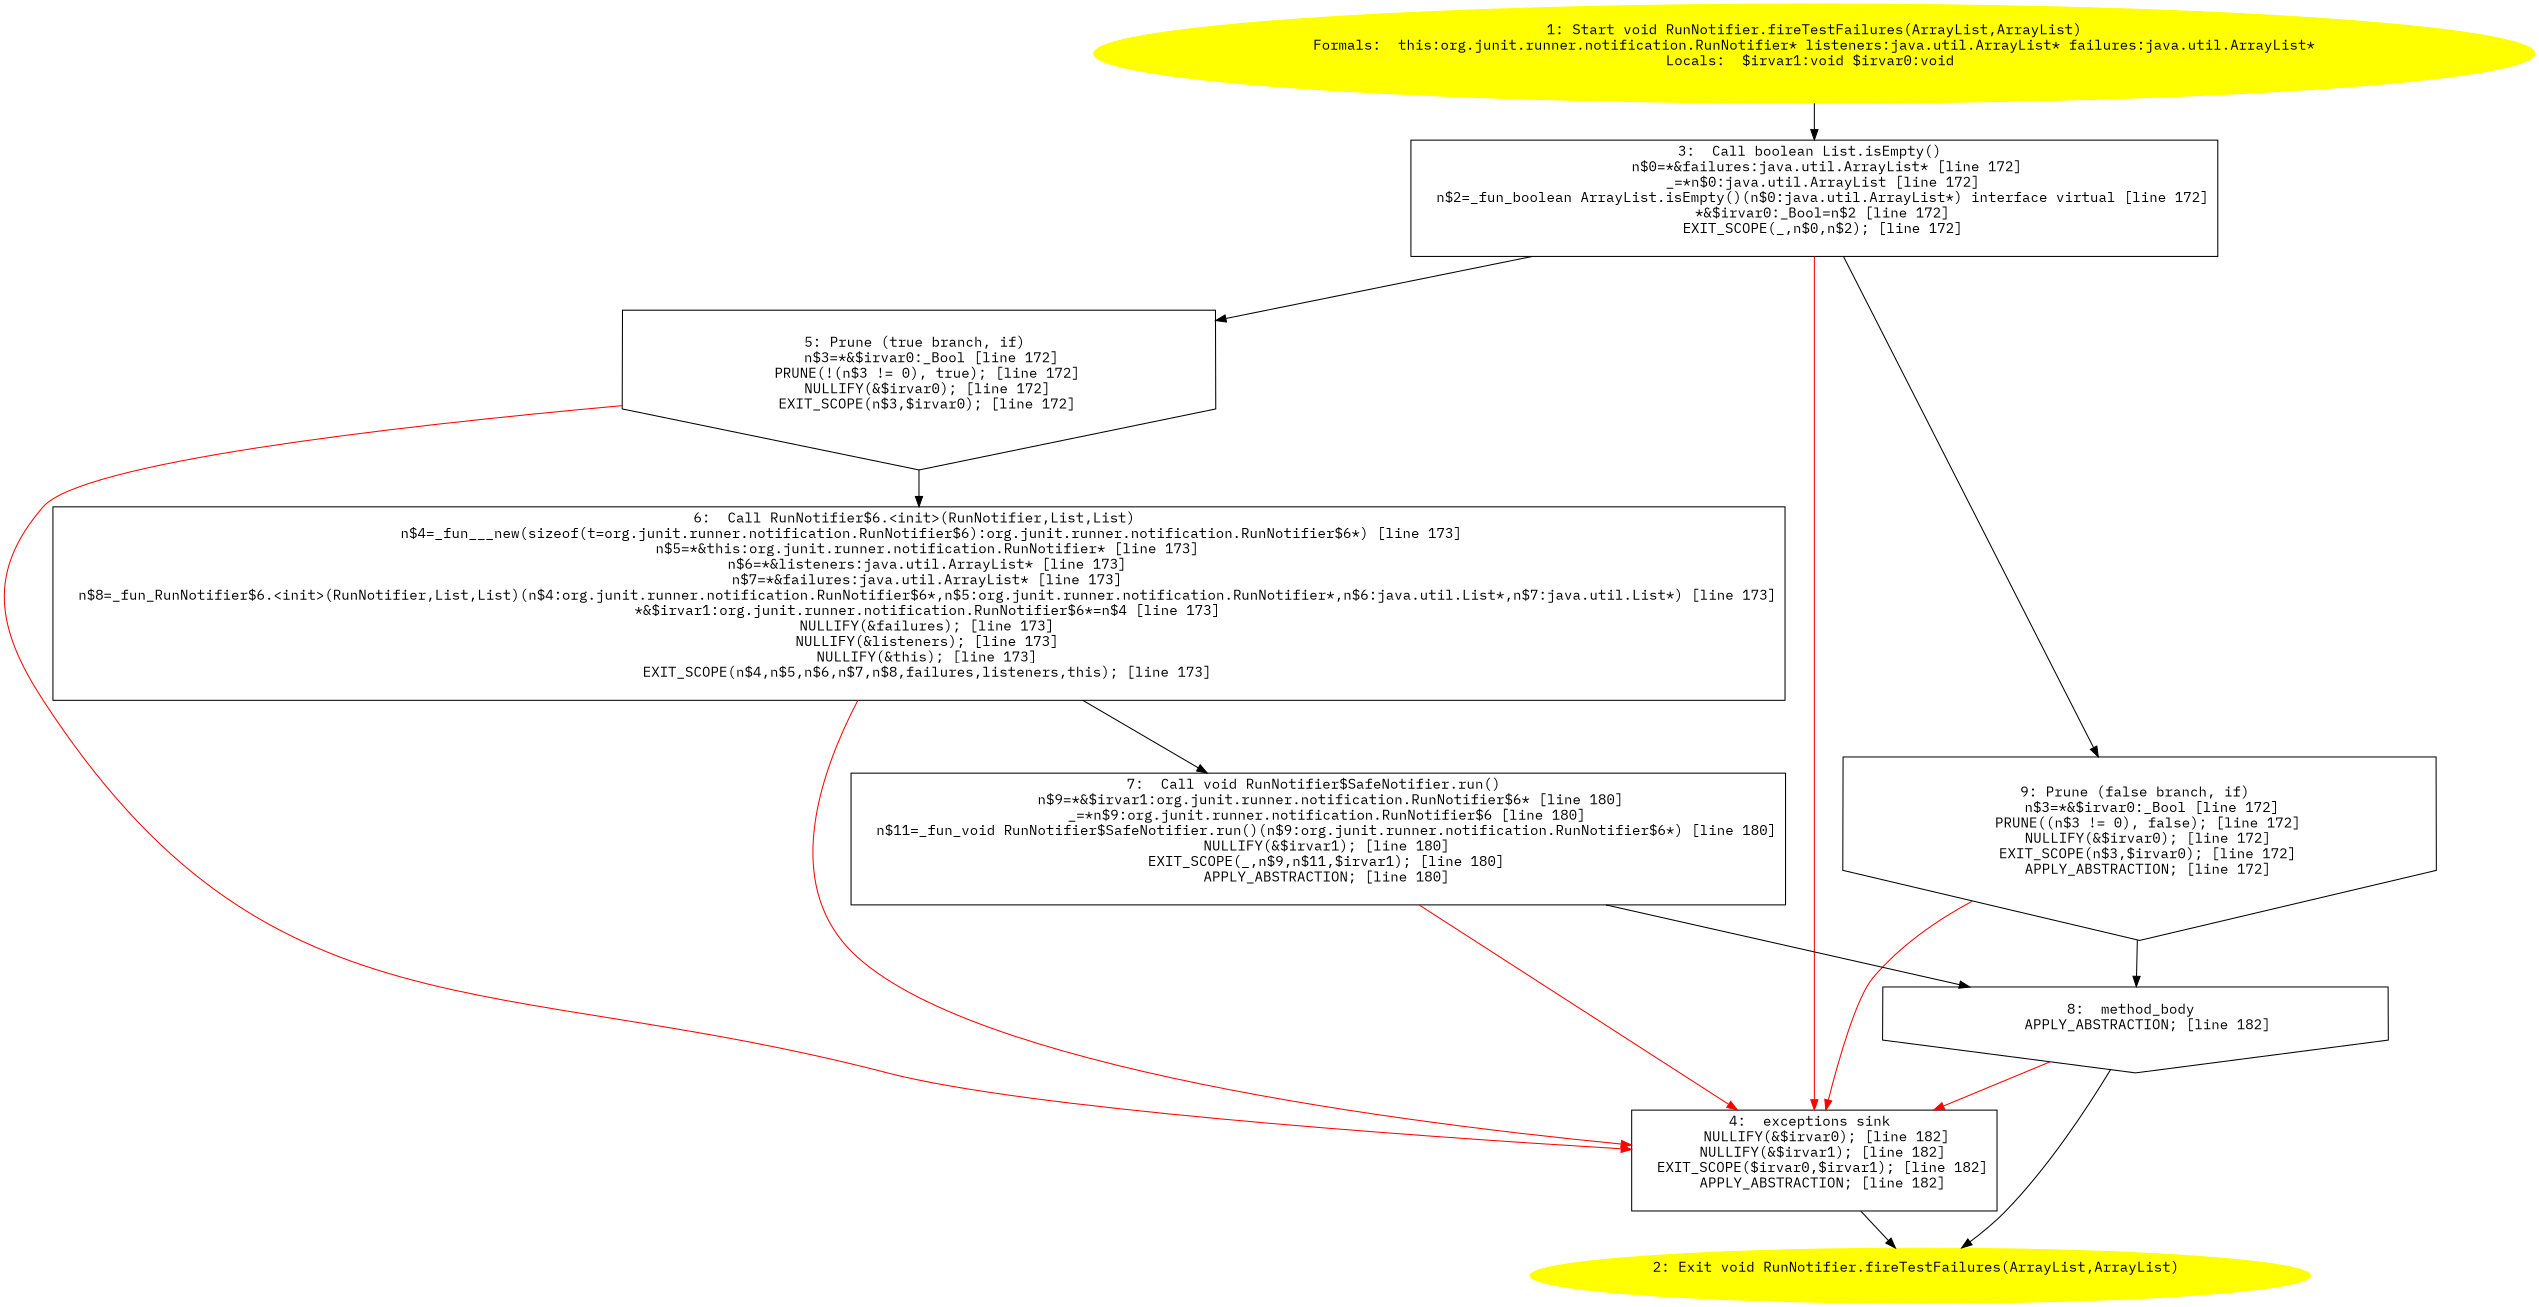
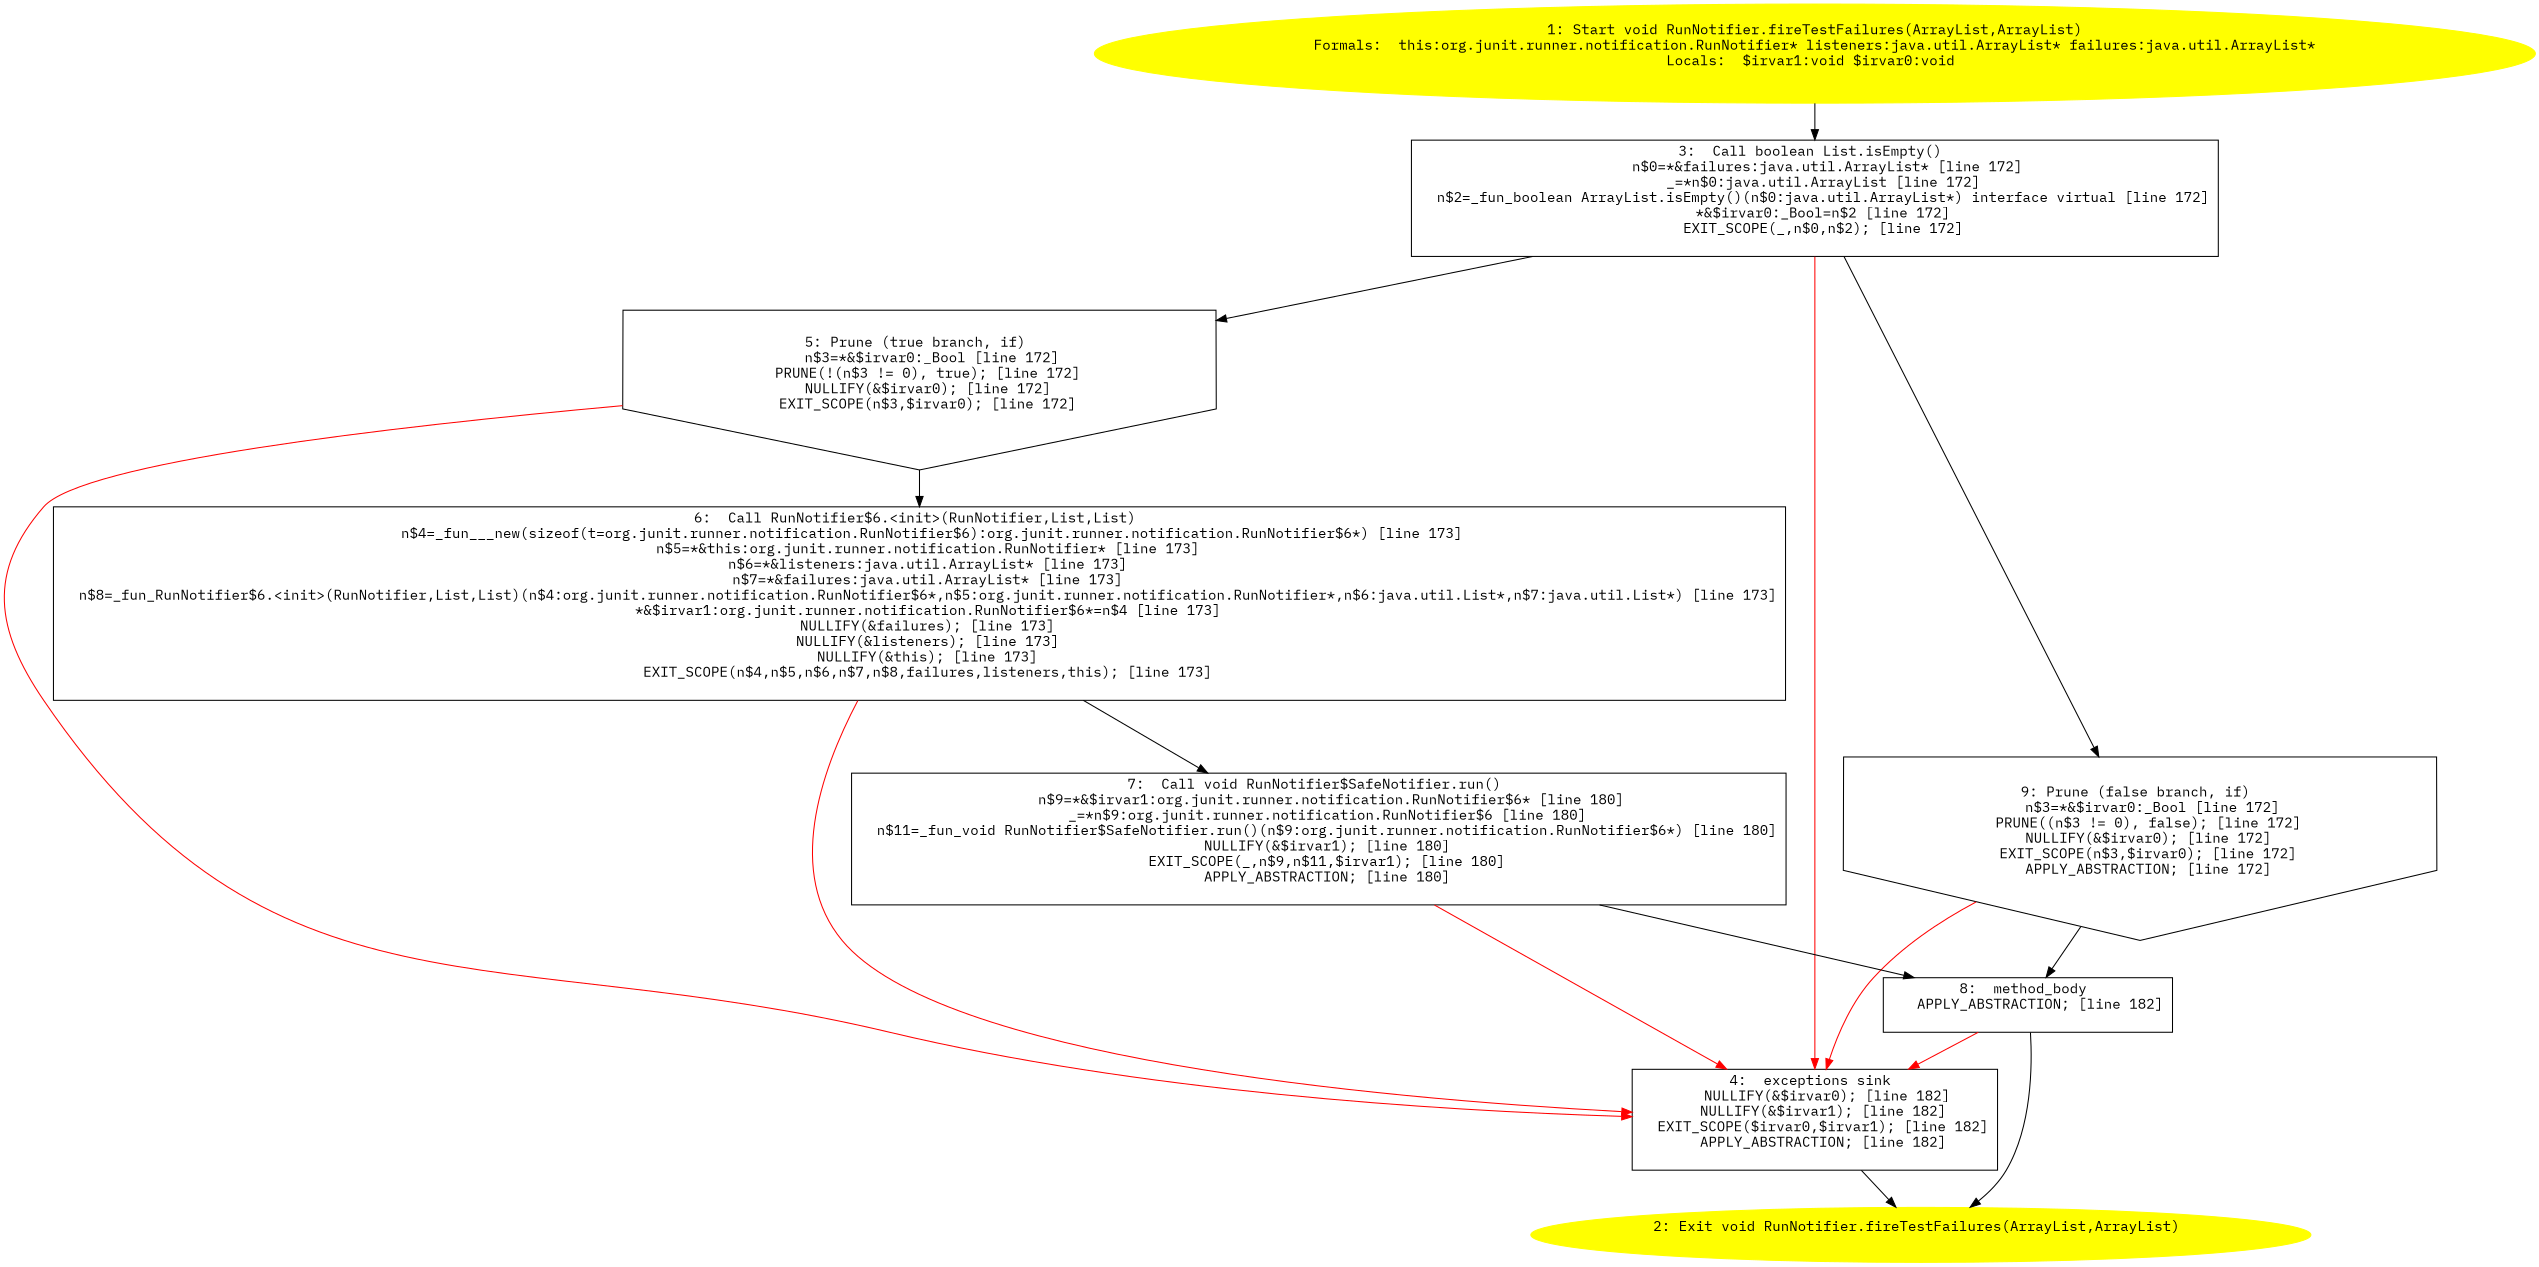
node "8:  method_body APPLY_ABSTRACTION; [line 182]": shape invhouse -> box
